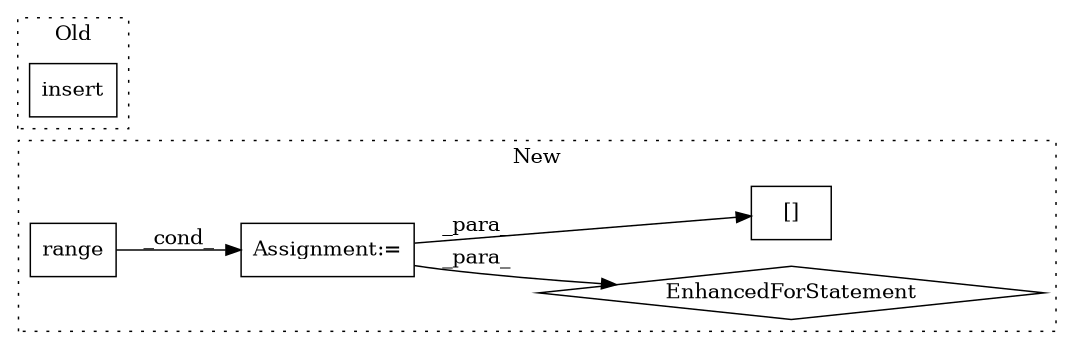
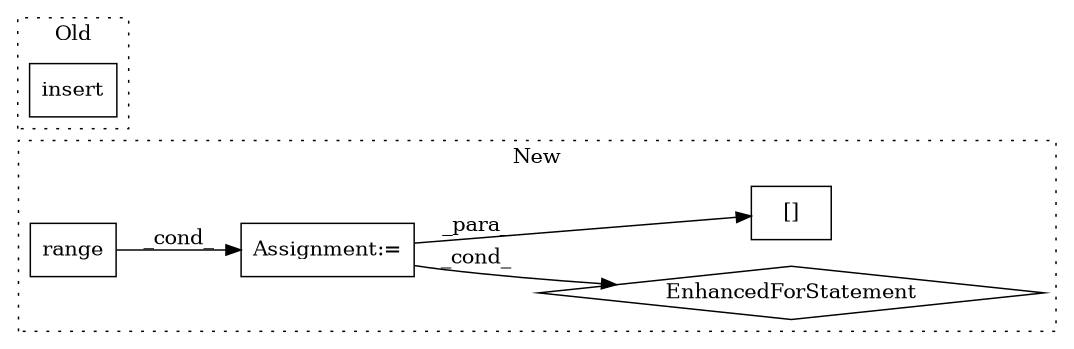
edge "Assignment:=" -> "EnhancedForStatement": label "_para_" -> "_cond_"
